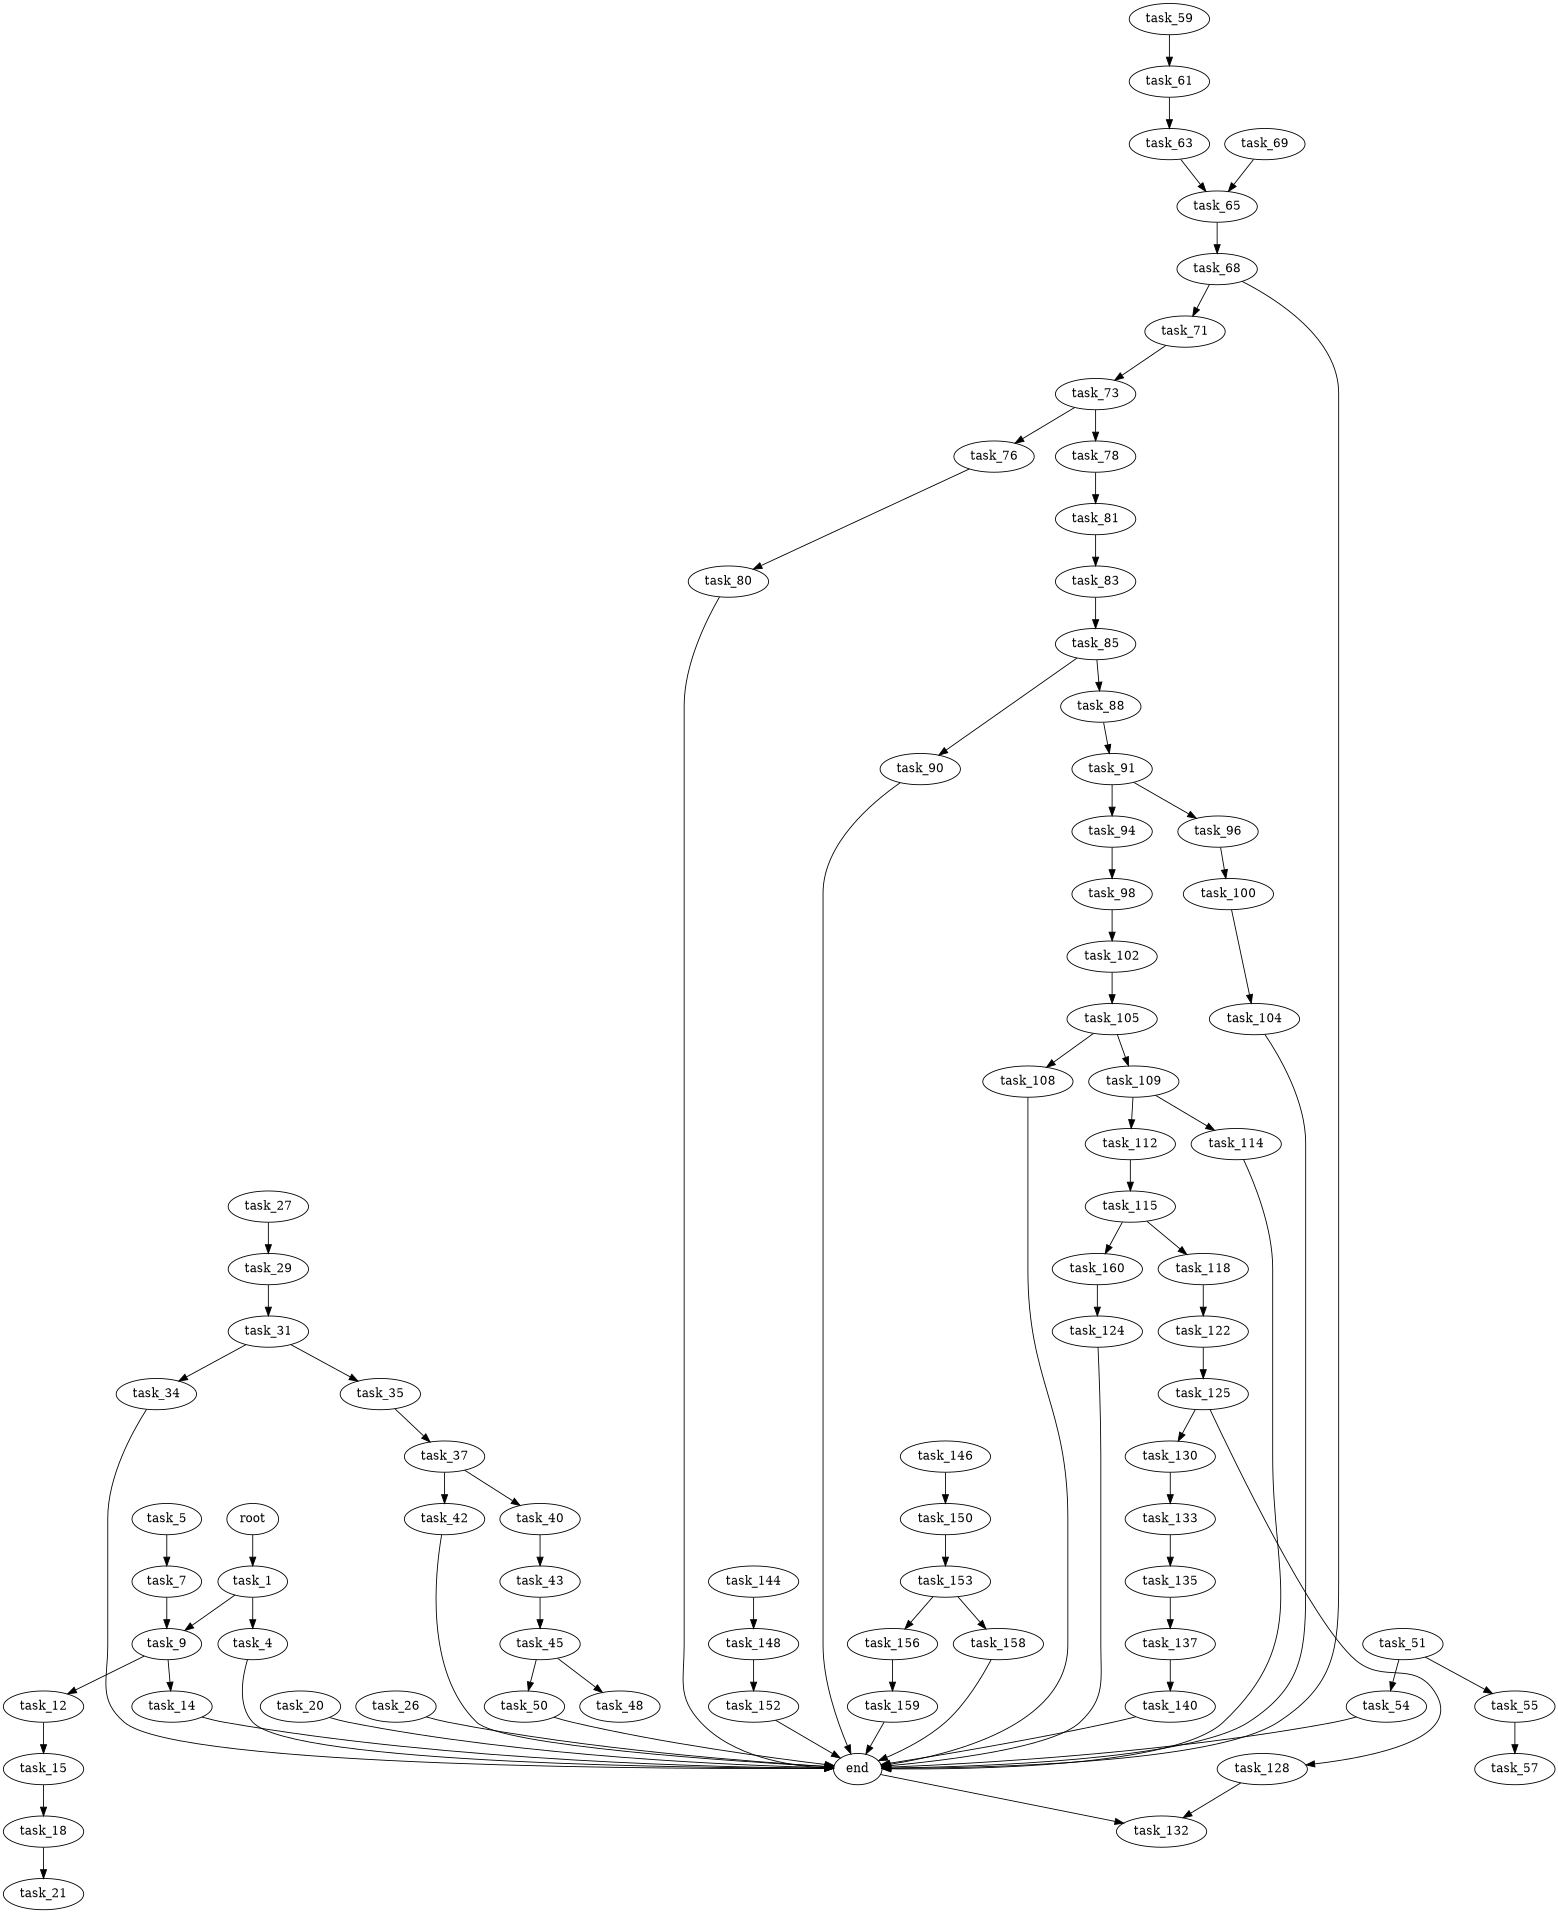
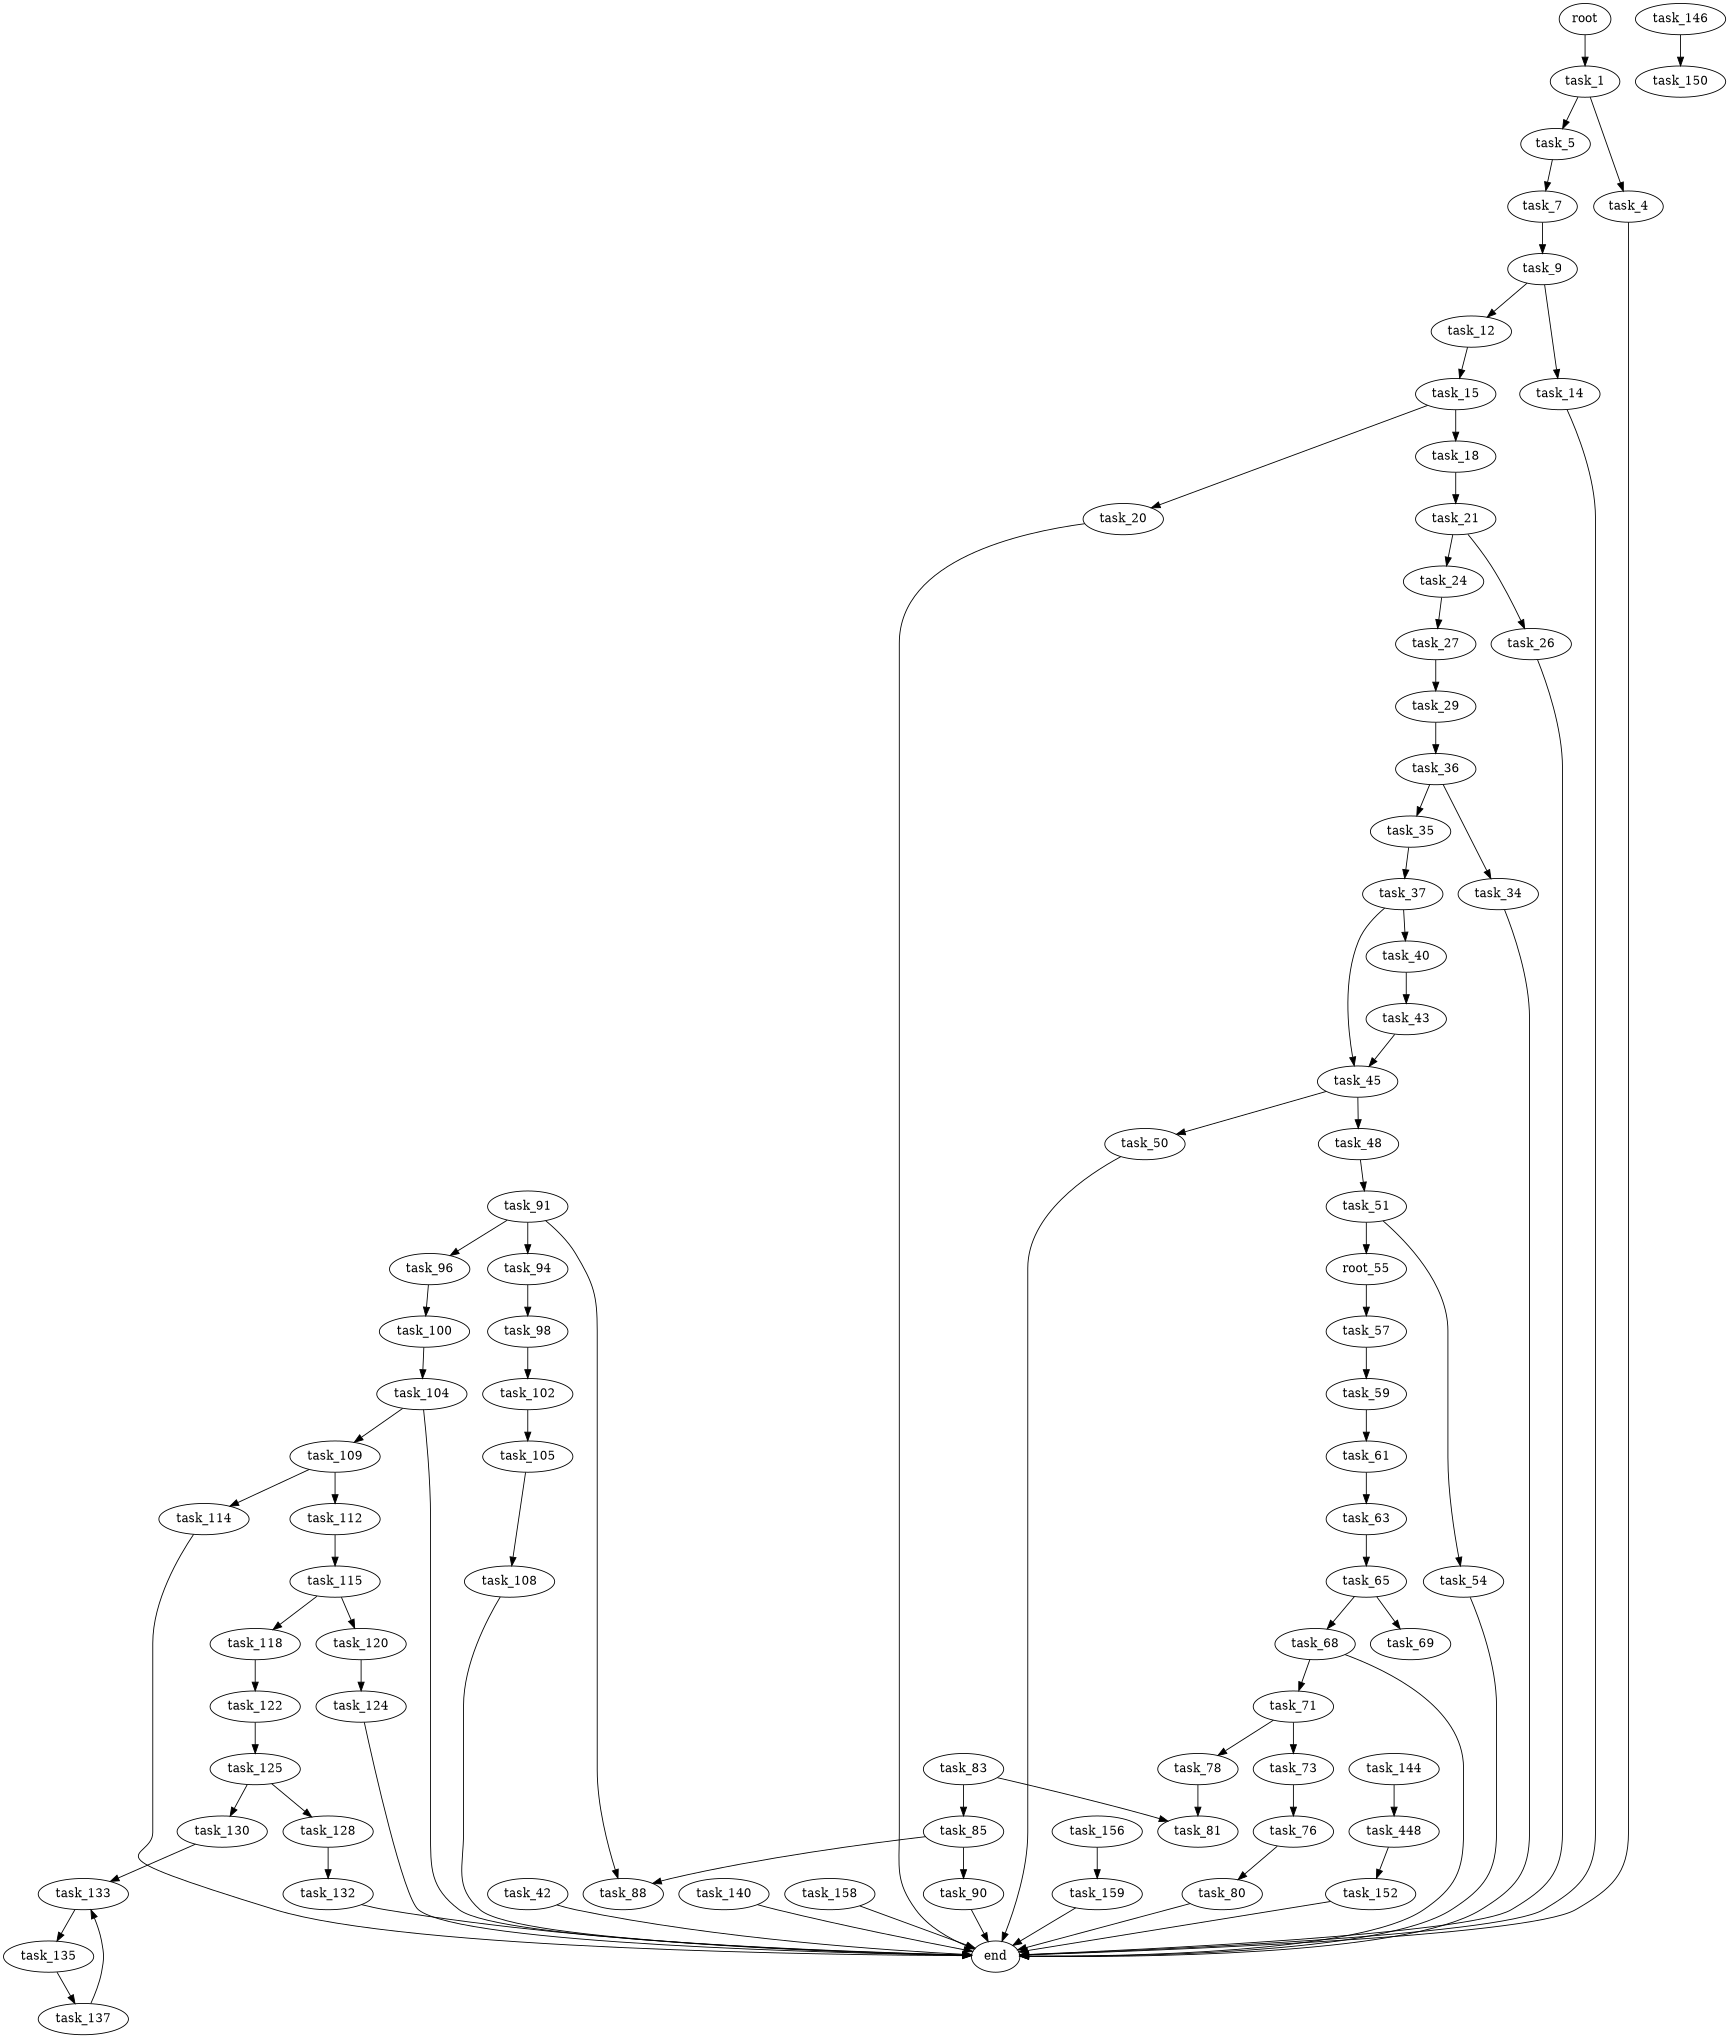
edge "task_69" -> "task_65": reversed
edge "task_73" -> "task_78": now "task_71" -> "task_78"
edge "task_15" -> "task_20": added
edge "task_81" -> "task_83": reversed
edge "task_21" -> "task_26": added
node "task_24": added
edge "task_88" -> "task_91": reversed
edge "task_105" -> "task_109": now "task_104" -> "task_109"
edge "task_48" -> "task_51": added
node "task_160": label "task_160" -> "task_120"
node "task_31": label "task_31" -> "task_36"
edge "task_57" -> "task_59": added
edge "task_37" -> "task_42": now "task_37" -> "task_45"
node "task_153": removed
edge "task_1" -> "task_9": now "task_1" -> "task_5"
node "task_148": label "task_148" -> "task_448"
edge "task_137" -> "task_140": now "task_137" -> "task_133"
node "task_55": label "task_55" -> "root_55"
edge "end" -> "task_132": reversed
